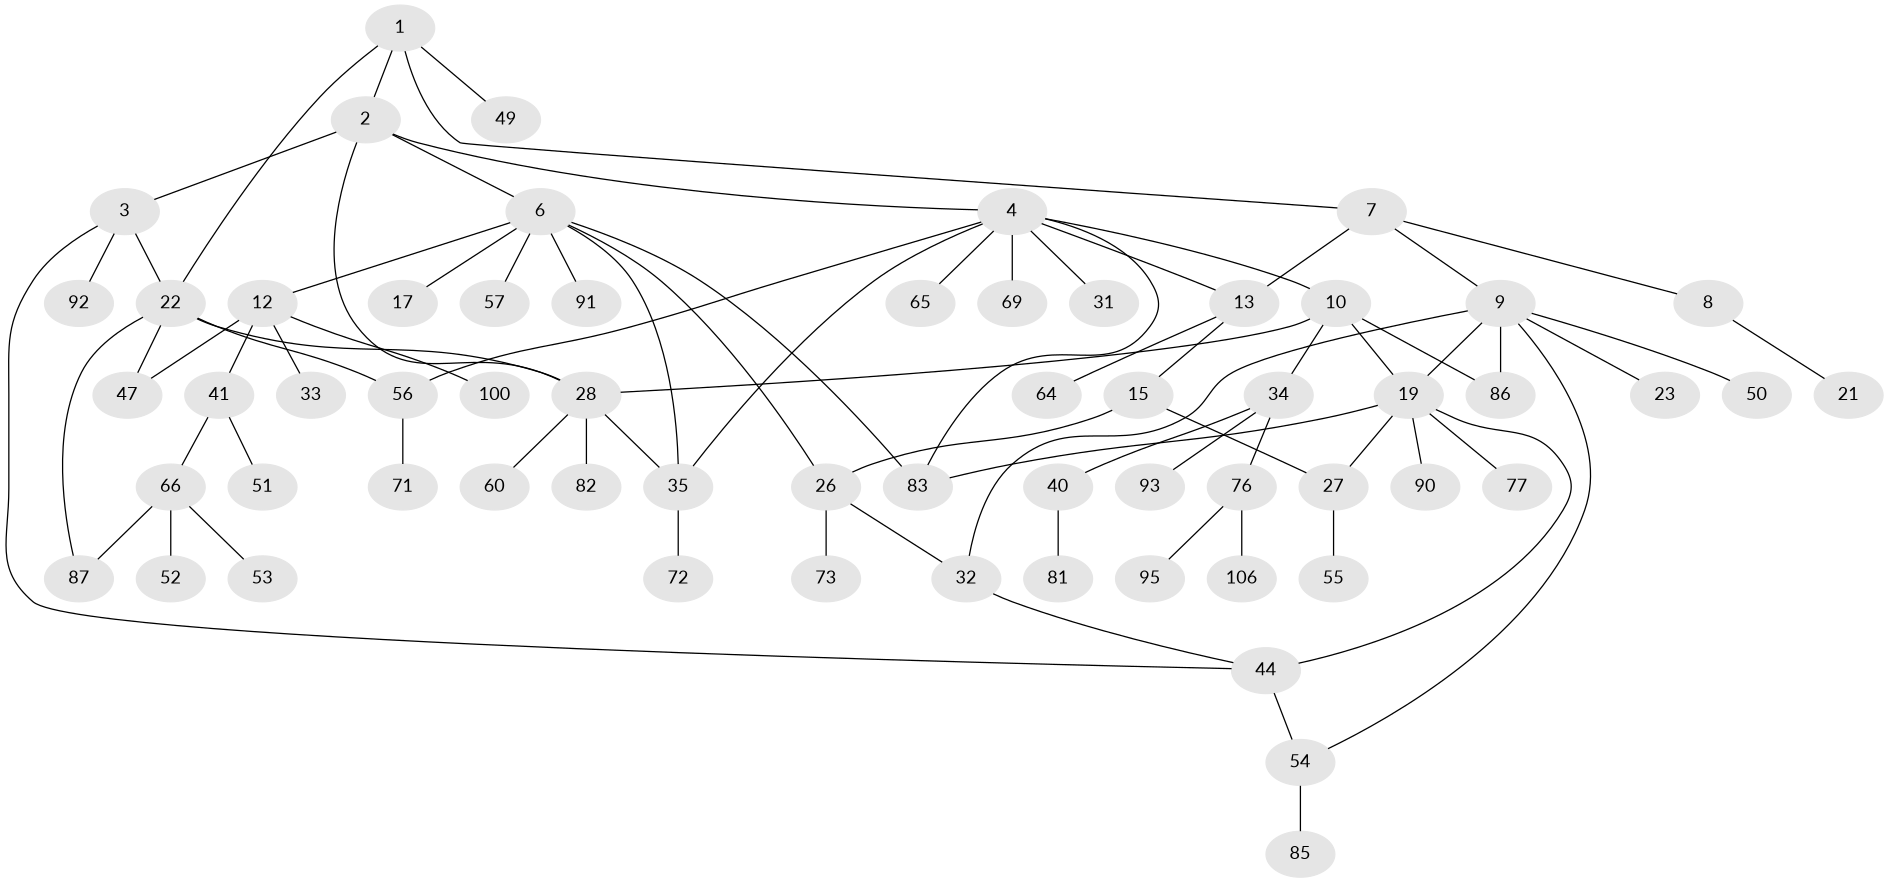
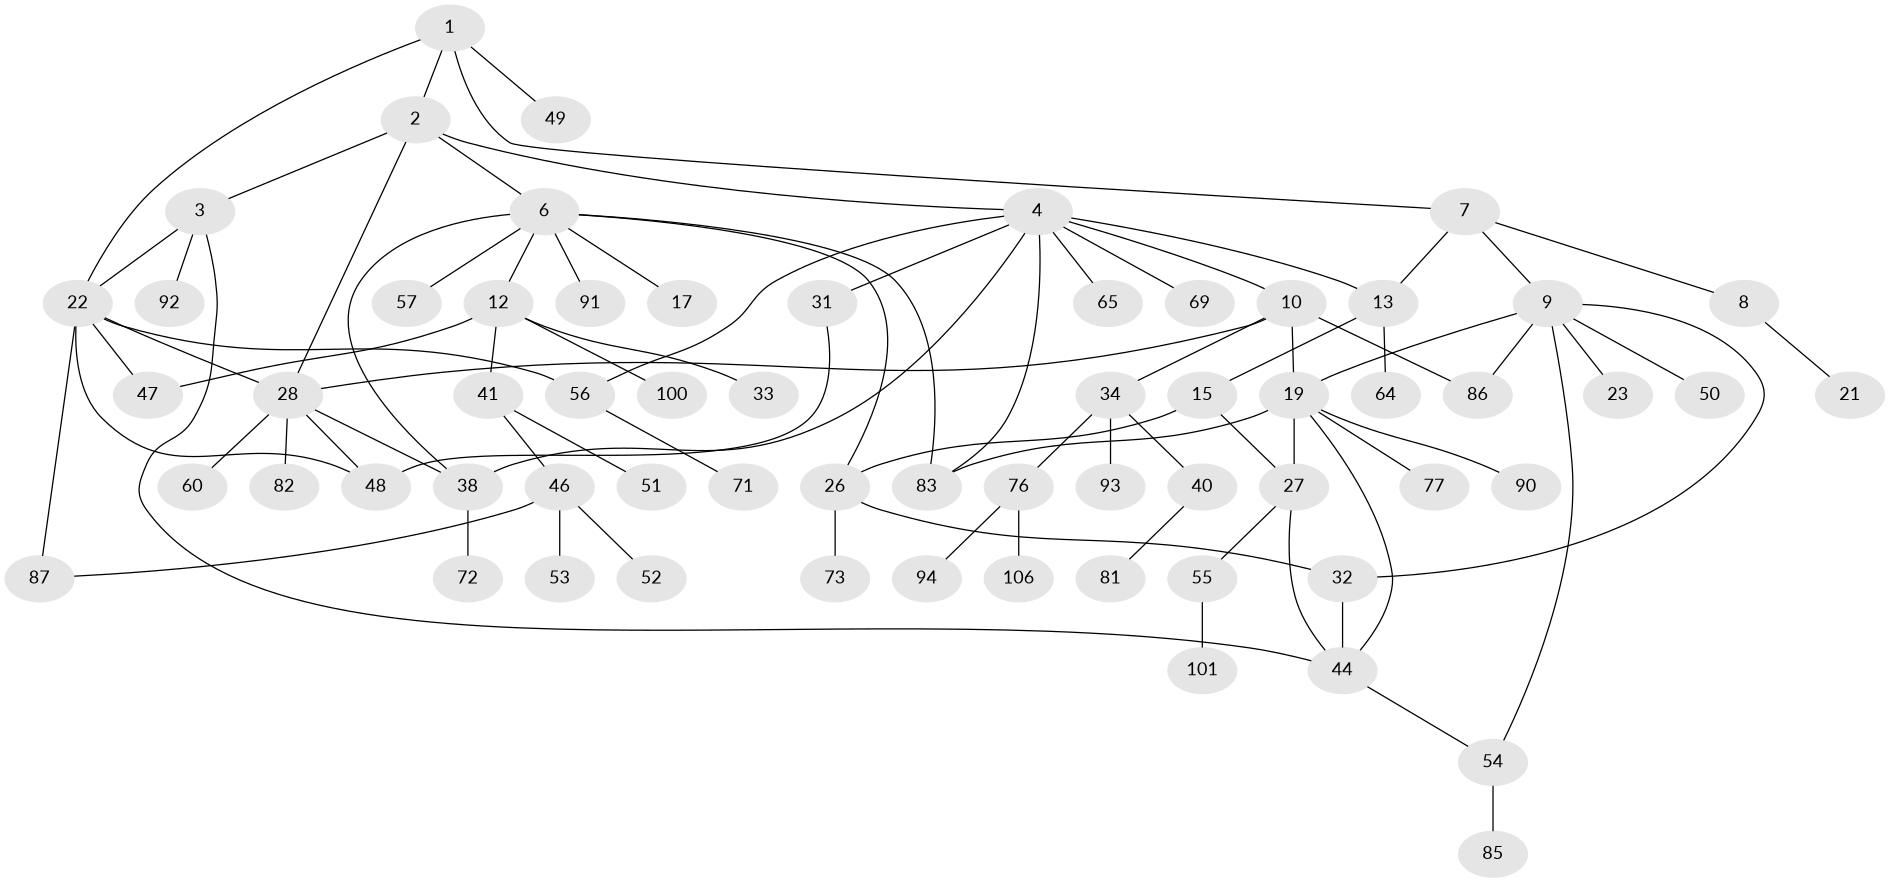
node "66": label "66" -> "46"
node "48": added
node "35": label "35" -> "38"
node "95": label "95" -> "94"
edge "27" -- "44": added
node "101": added
